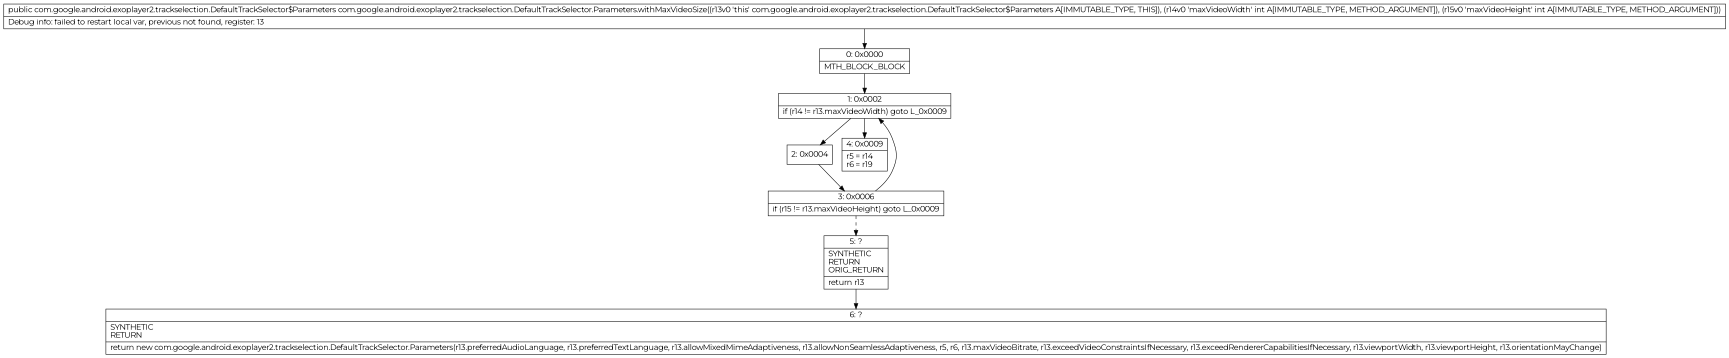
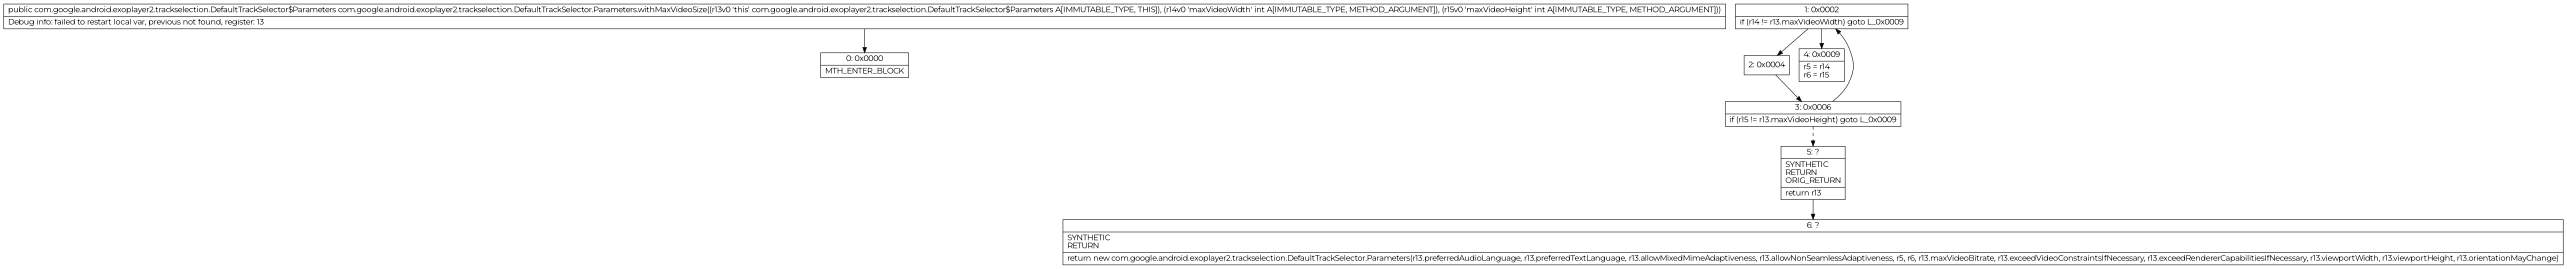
node "0: 0x0000": text "MTH_BLOCK_BLOCK" -> "MTH_ENTER_BLOCK"
edge "0: 0x0000" -> "1: 0x0002": removed
node "4: 0x0009": text "r6 = r19" -> "r6 = r15"
